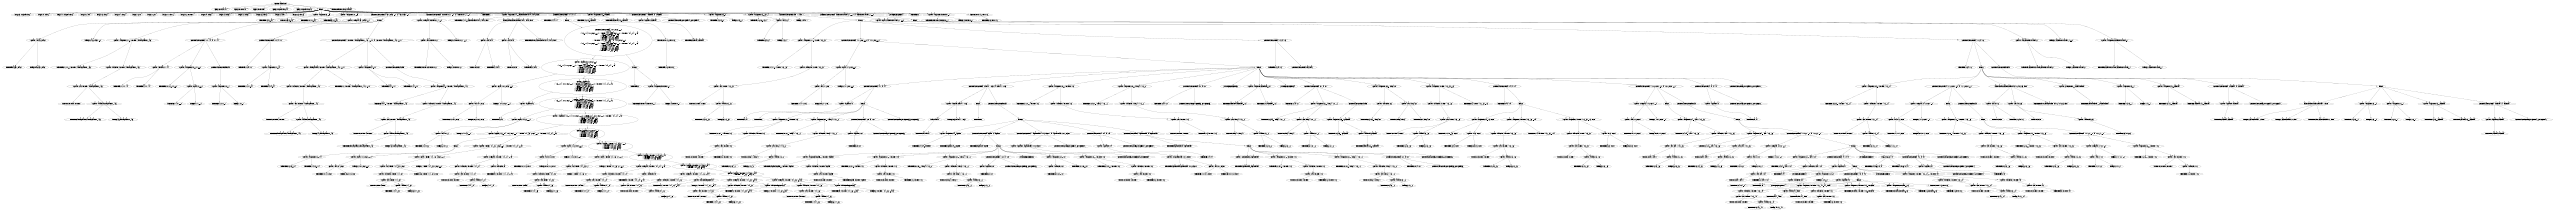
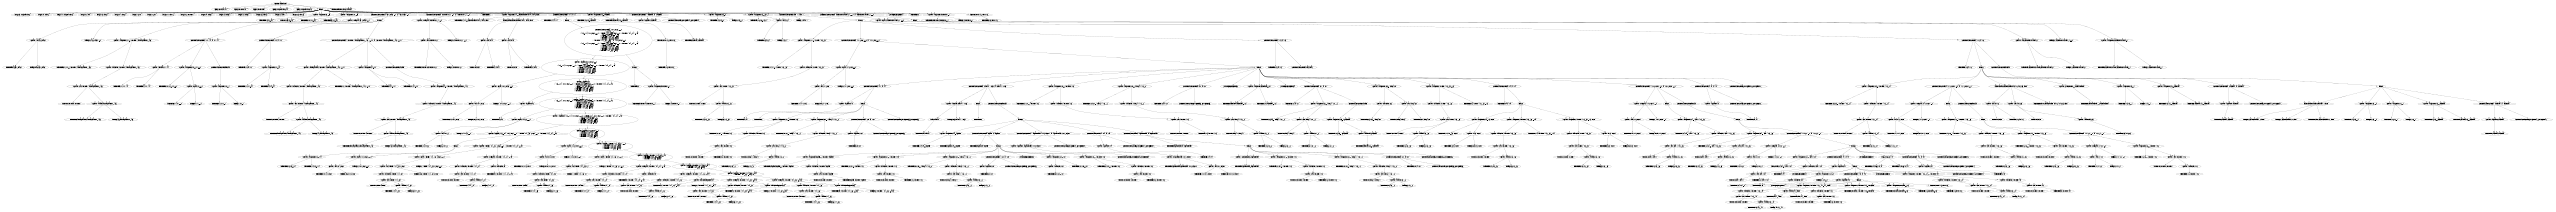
node "(IDENTIFIER,time1,cache_scan_free((int)a1, (int)a2, time1))": removed
node "(IDENTIFIER,a4,a4 = *(_QWORD *)(dnsmasq_daemon + 448))": removed
node "(IDENTIFIER,v19,v19 = else_free)": label "(IDENTIFIER,v19,v19 = else_free)" -> "(IDENTIFIER,v19,v19 = big_free)"
node "(CONTROL,v24,v24 = (char *)(v13 + 56))": label "(CONTROL,v24,v24 = (char *)(v13 + 56))" -> "(IDENTIFIER,v24,v24 = (char *)(v13 + 56))"
node "(IDENTIFIER,v24,v24 = *(char **)v24)": label "(IDENTIFIER,v24,v24 = *(char **)v24)" -> "(STRUCTURE,v24,v24 = *(char **)v24)"
node "(IDENTIFIER,v14,v14 + 28)": added
